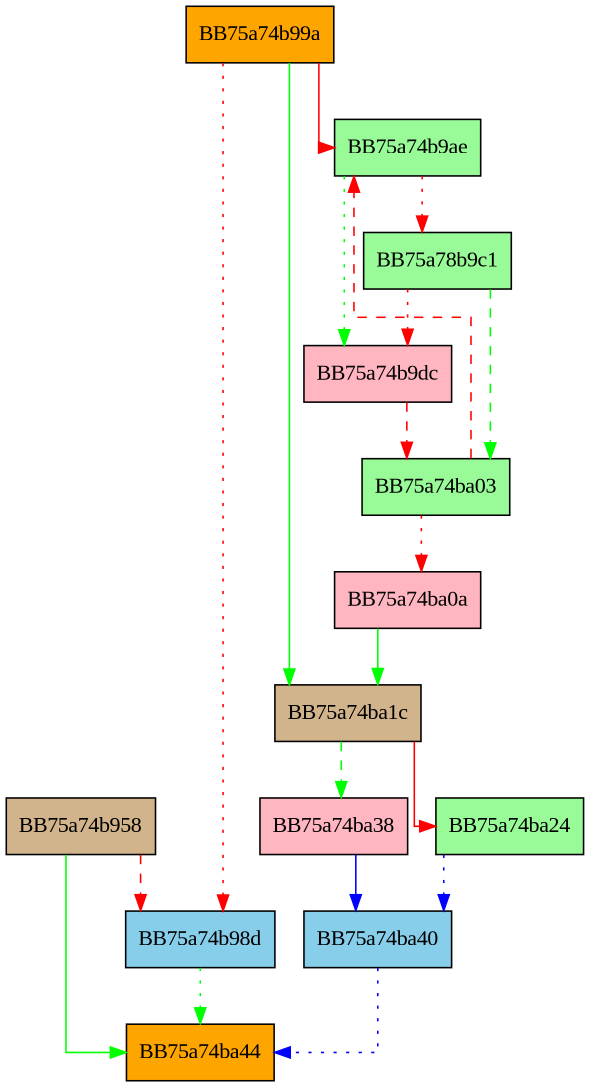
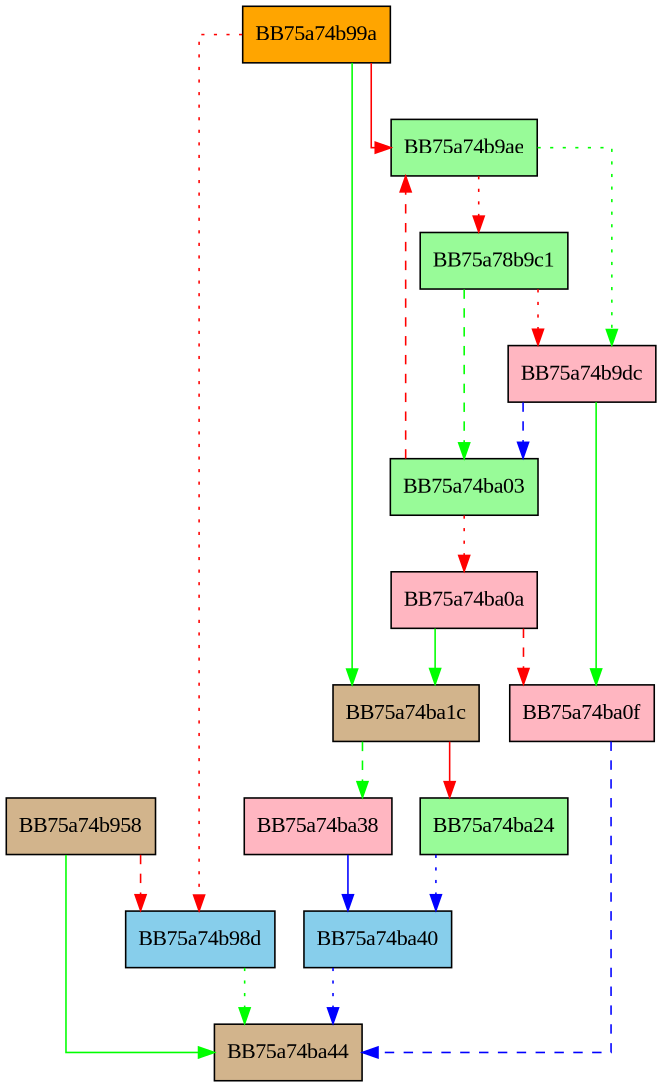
edge "BB75a74b9dc" -> "BB75a74ba03": color red -> blue
node "BB75a74ba0f": added
node "BB75a74ba44": fillcolor orange -> tan
